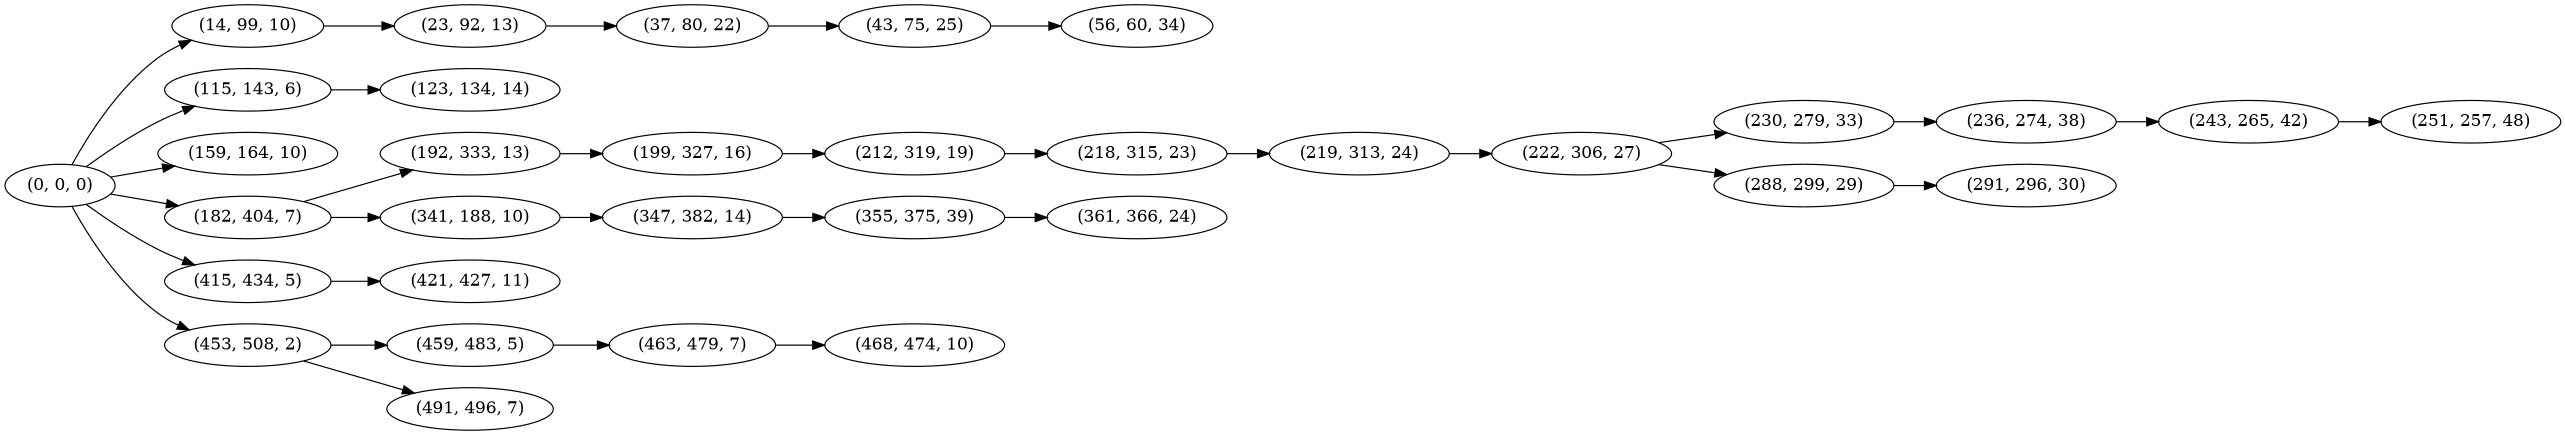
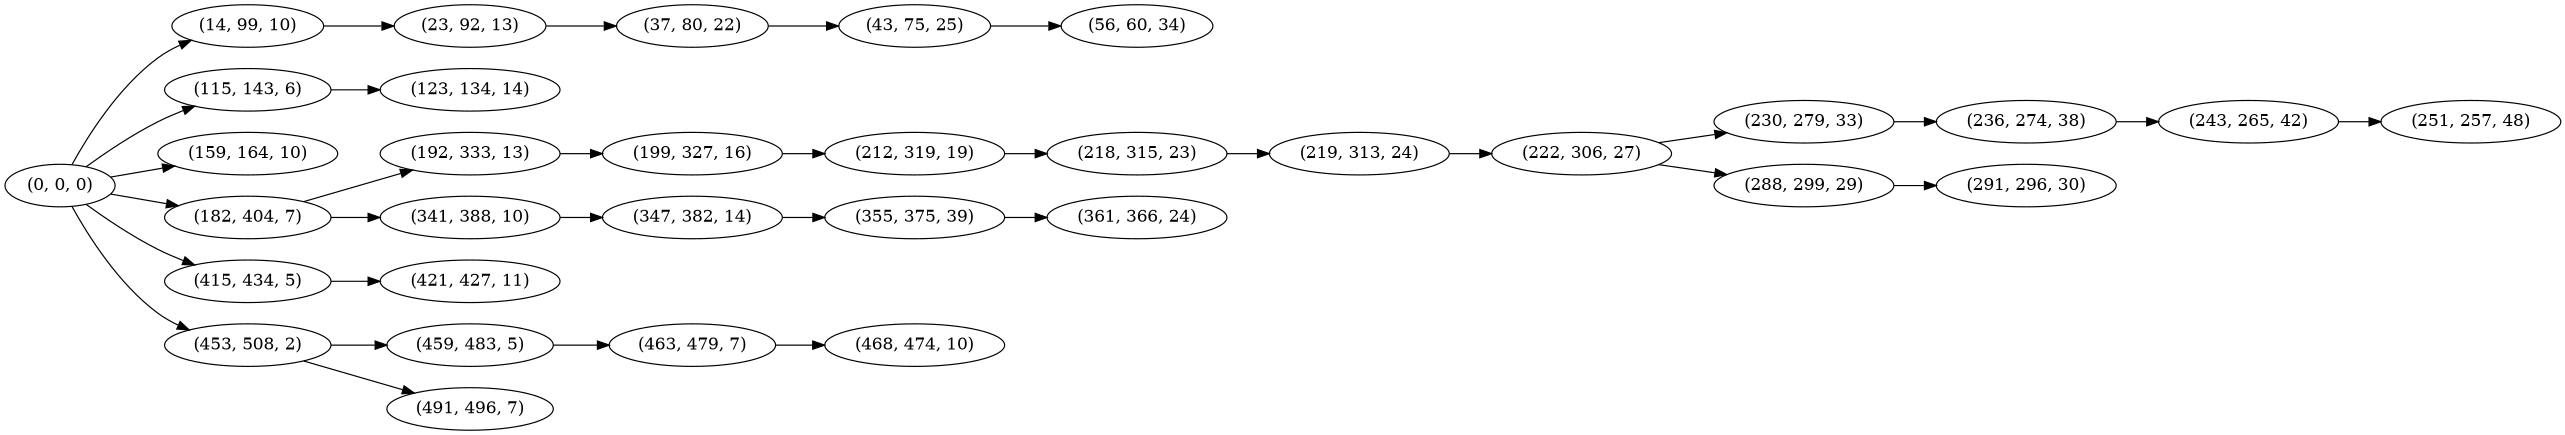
node "(341, 188, 10)": label "(341, 188, 10)" -> "(341, 388, 10)"
